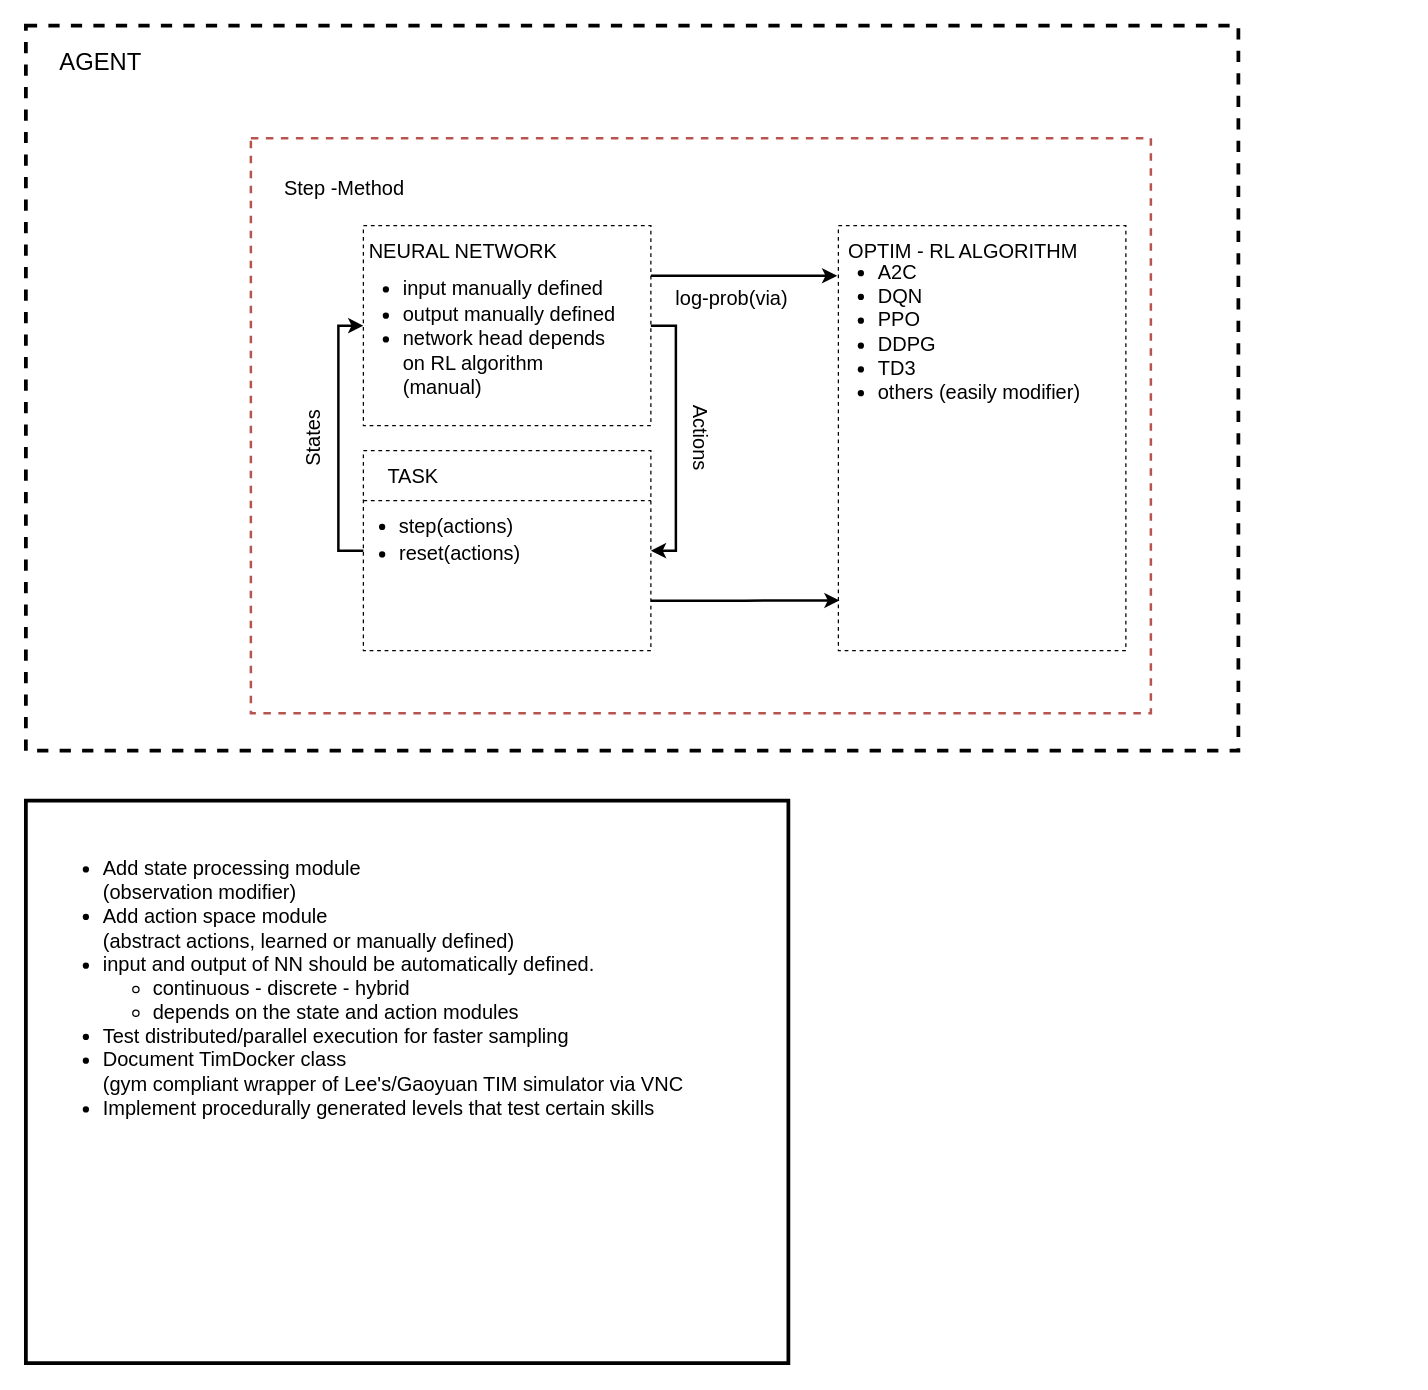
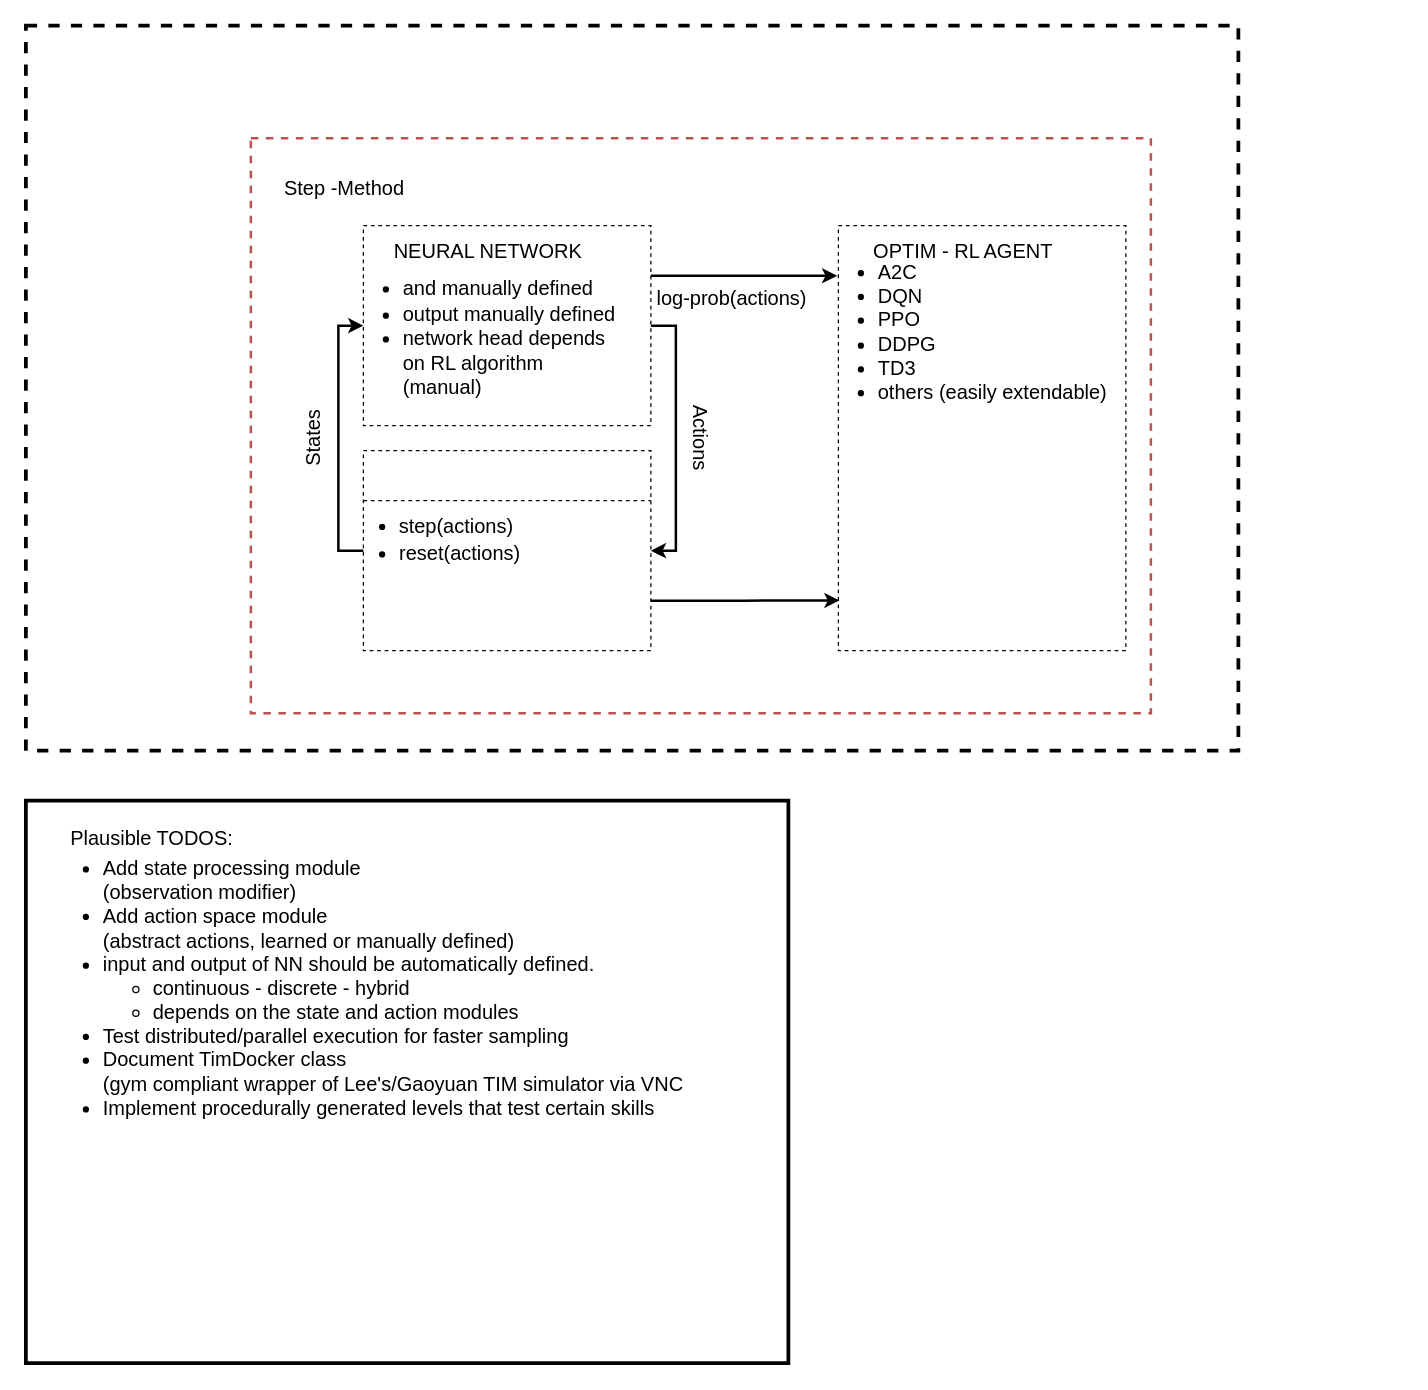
node "AGENT": removed
node "NEURAL NETWORK": moved (463, 251) -> (488, 251)
node "OPTIM - RL ALGORITHM": label "OPTIM - RL ALGORITHM" -> "OPTIM - RL AGENT"
node "input manually defined": label "input manually defined" -> "and manually defined"
node "log-prob(via)": label "log-prob(via)" -> "log-prob(actions)"
node "A2C DQN PPO DDPG TD3 others (easily modifier)": label "A2C DQN PPO DDPG TD3 others (easily modifier)" -> "A2C DQN PPO DDPG TD3 others (easily extendable)"
node "TASK": removed
node "Plausible TODOS:": added
